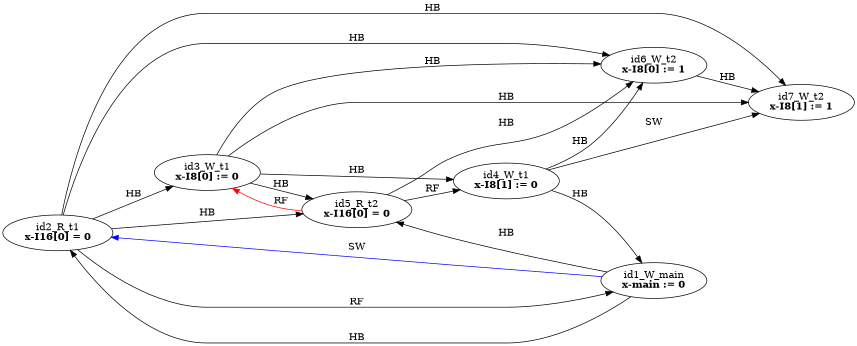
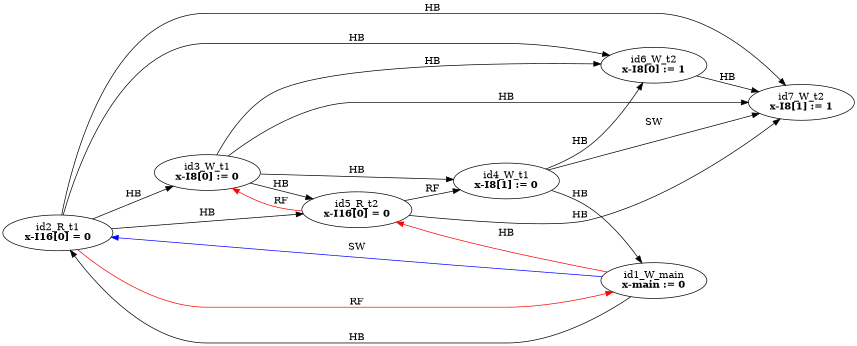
edge "id5_R_t2" -> "id6_W_t2": now "id5_R_t2" -> "id7_W_t2"
edge "id1_W_main" -> "id5_R_t2": color black -> red
edge "id2_R_t1" -> "id1_W_main": color black -> red
